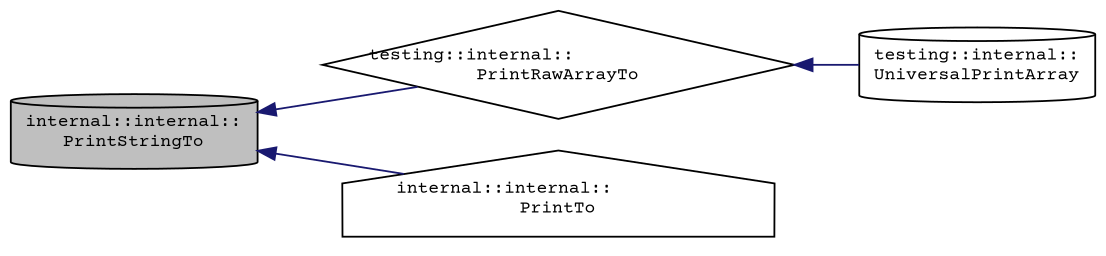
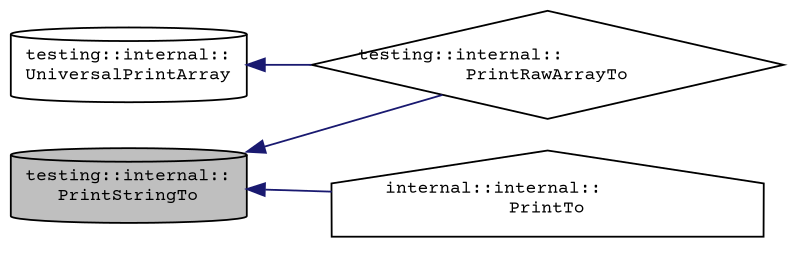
edge "testing::internal:: UniversalPrintArray" -> "testing::internal:: PrintRawArrayTo": reversed
node "internal::internal:: PrintStringTo": label "internal::internal:: PrintStringTo" -> "testing::internal:: PrintStringTo"
